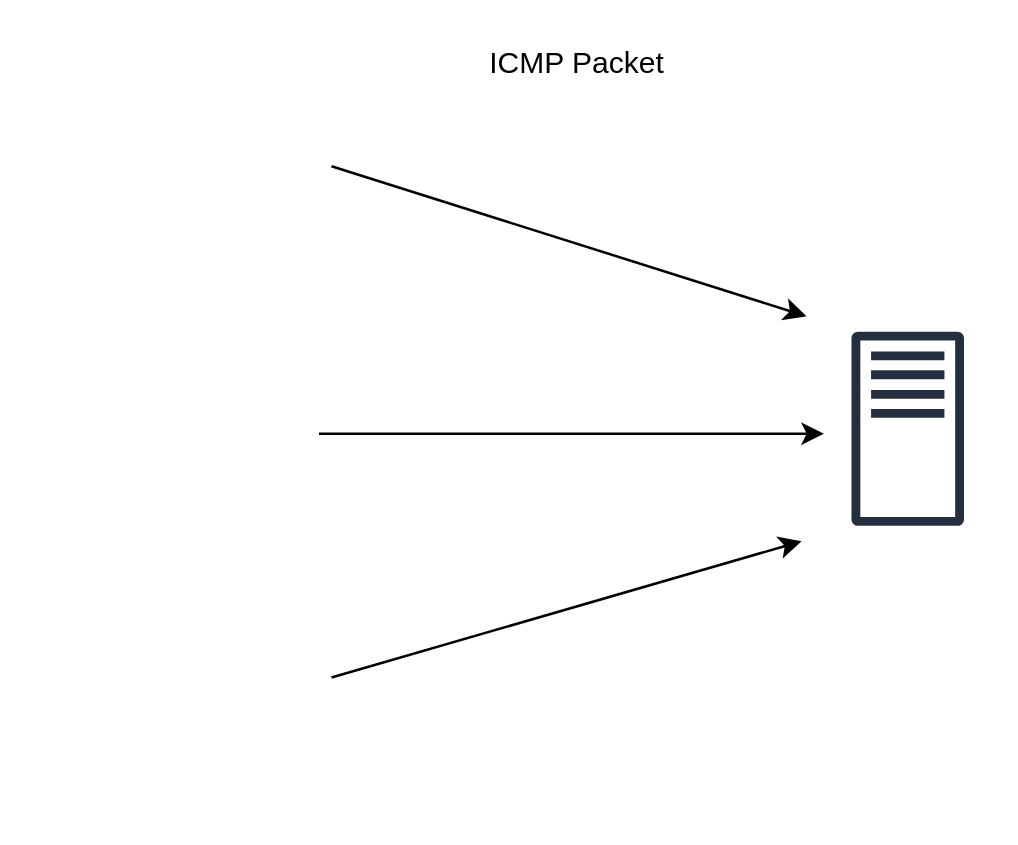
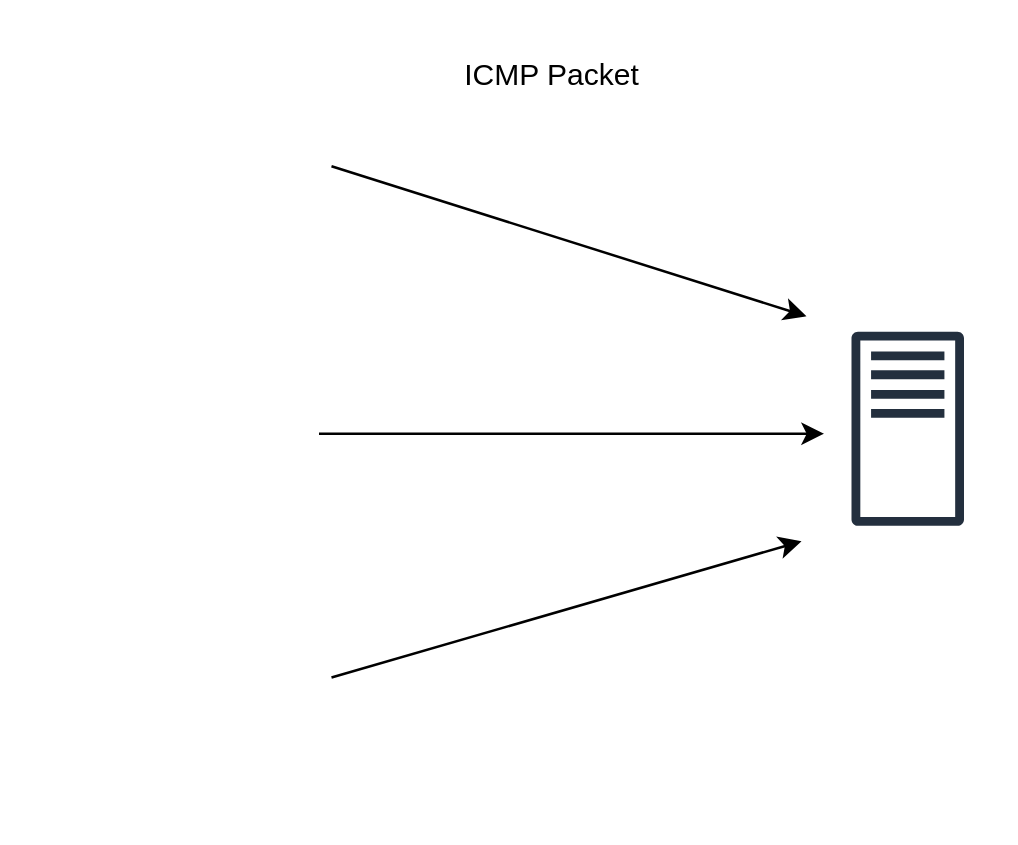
node "ICMP Packet": moved (576, 64) -> (551, 76)
